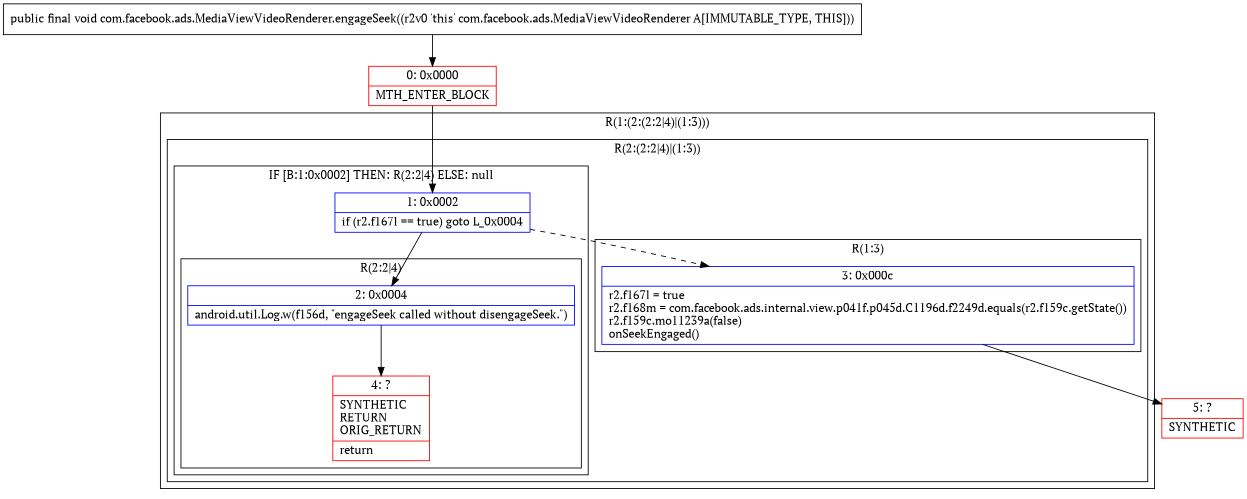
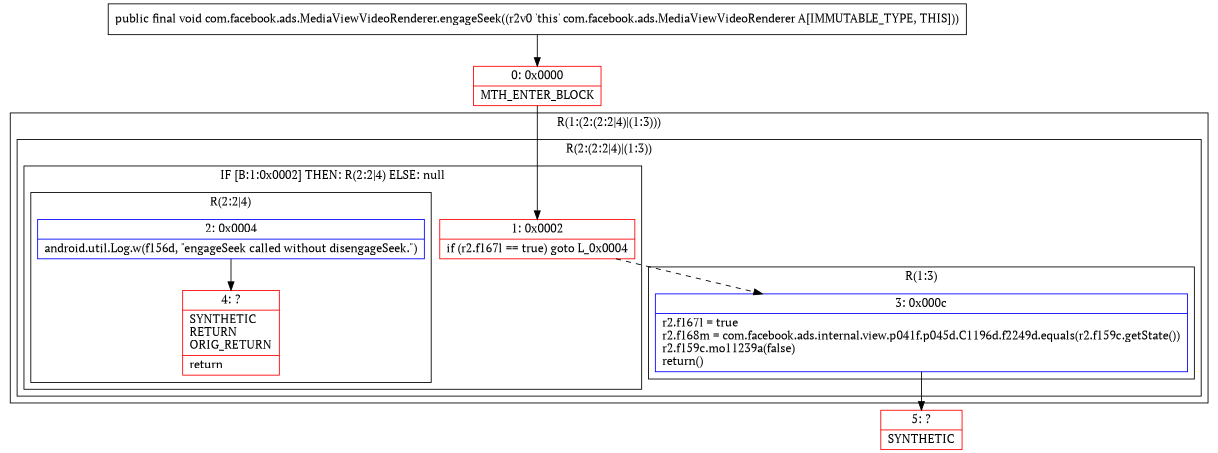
node "1: 0x0002": color blue -> red
edge "1: 0x0002" -> "2: 0x0004": removed
node "3: 0x000c": text "onSeekEngaged()" -> "return()"
